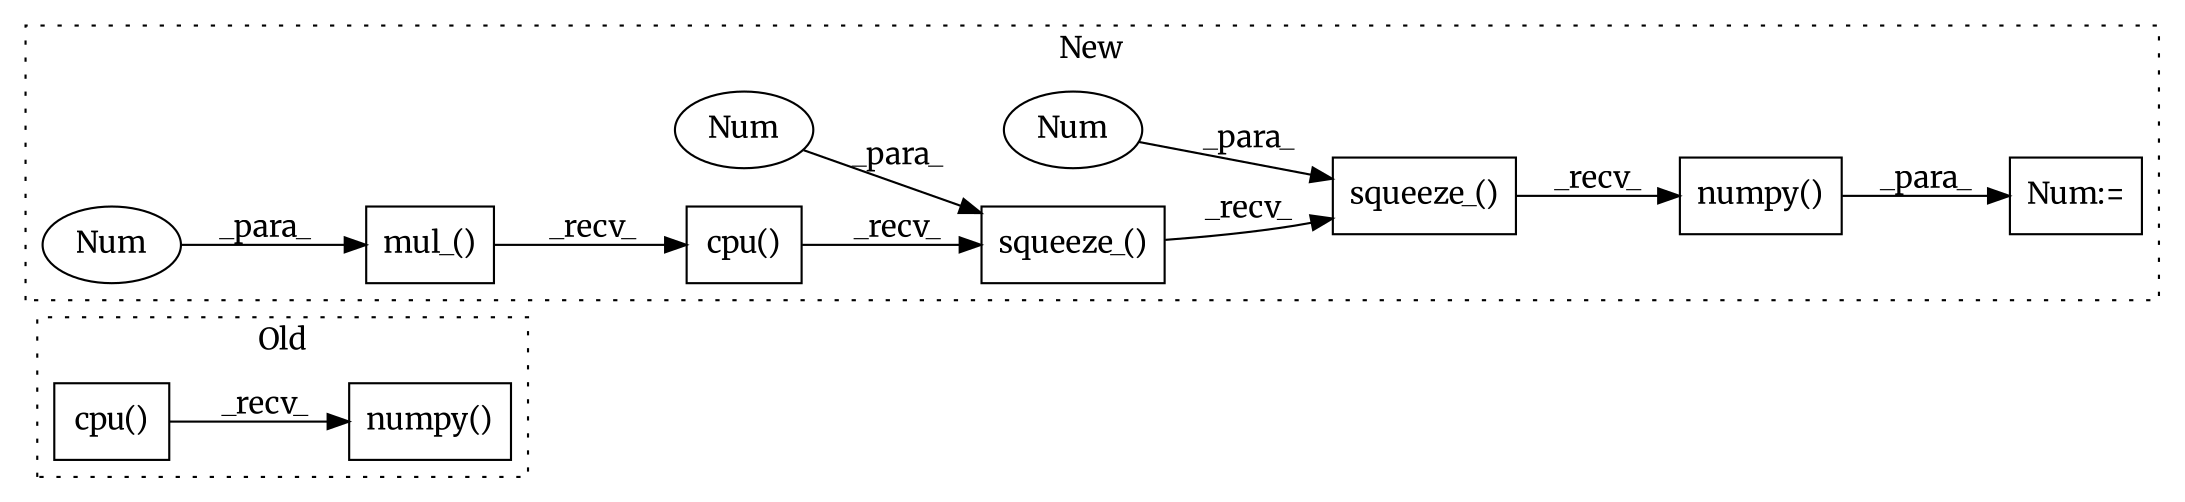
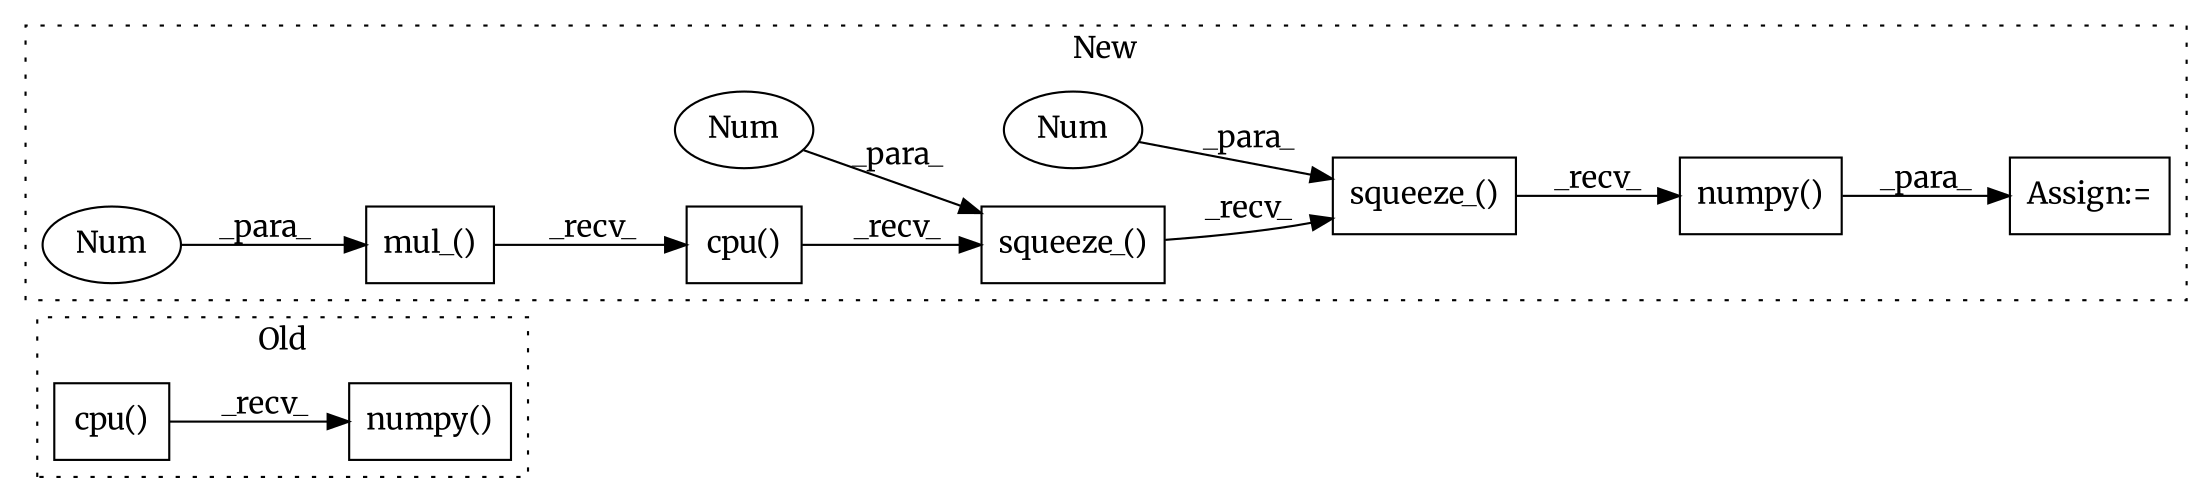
node "Num:=": label "Num:=" -> "Assign:="
